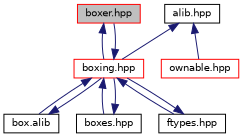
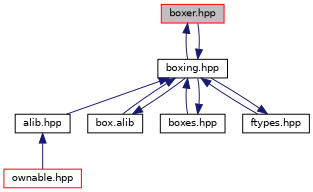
edge "boxing.hpp" -> "alib.hpp": reversed
node "boxing.hpp": color red -> black
